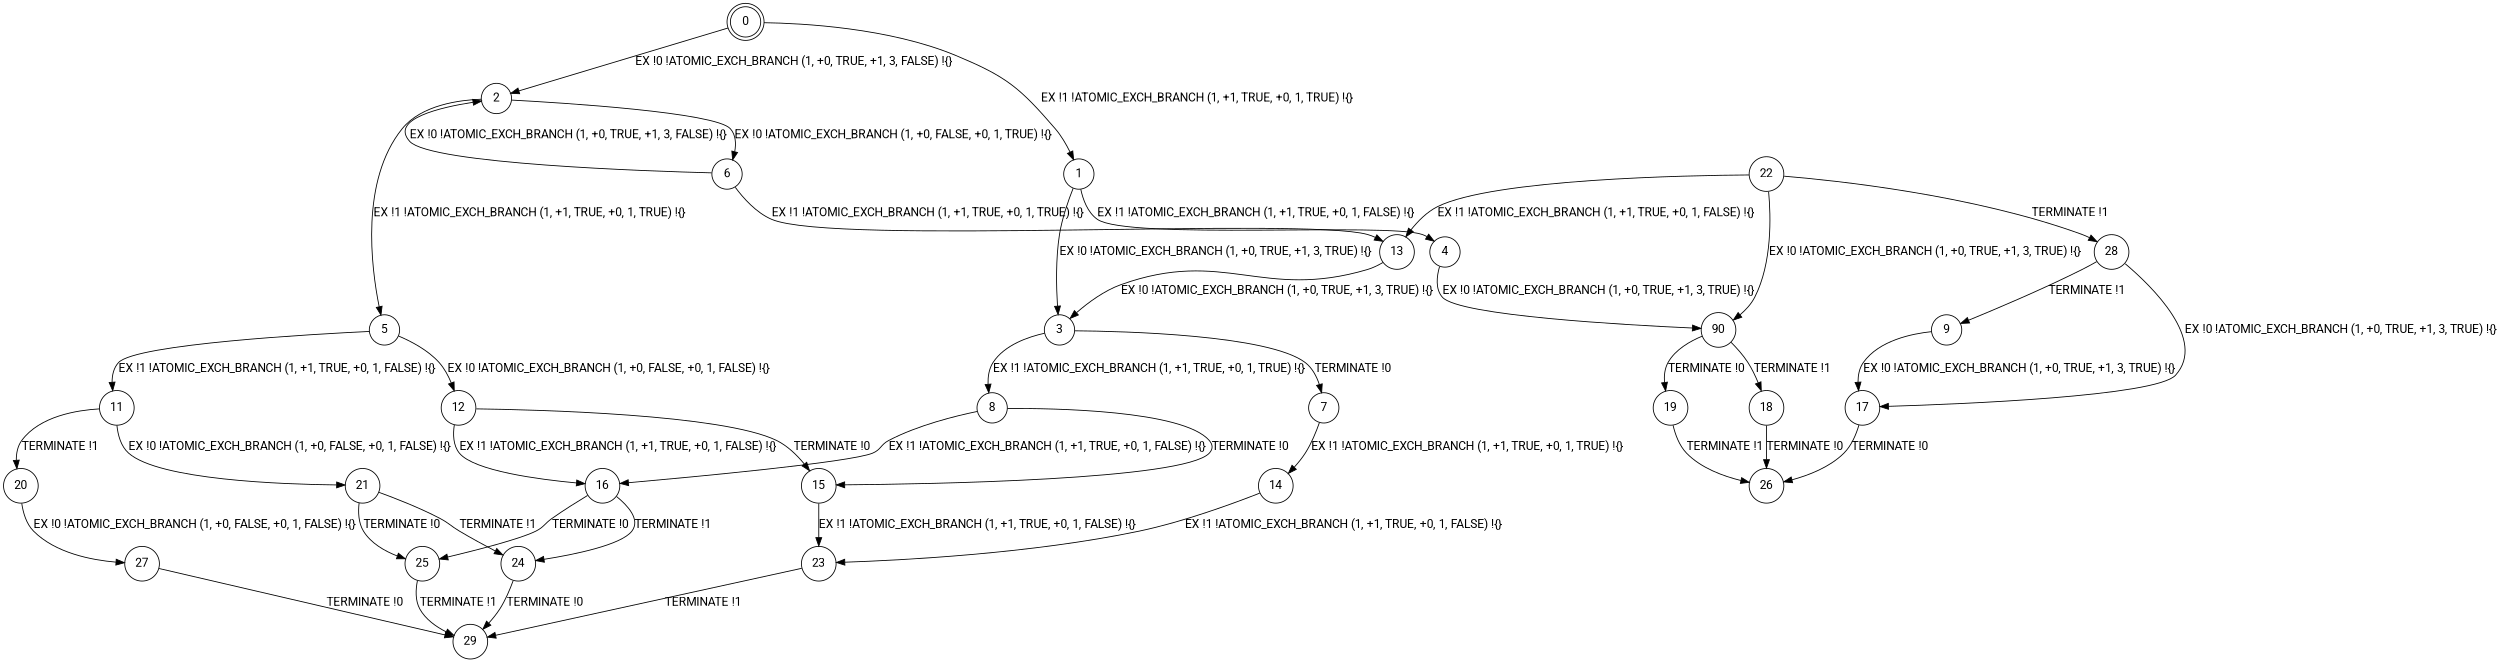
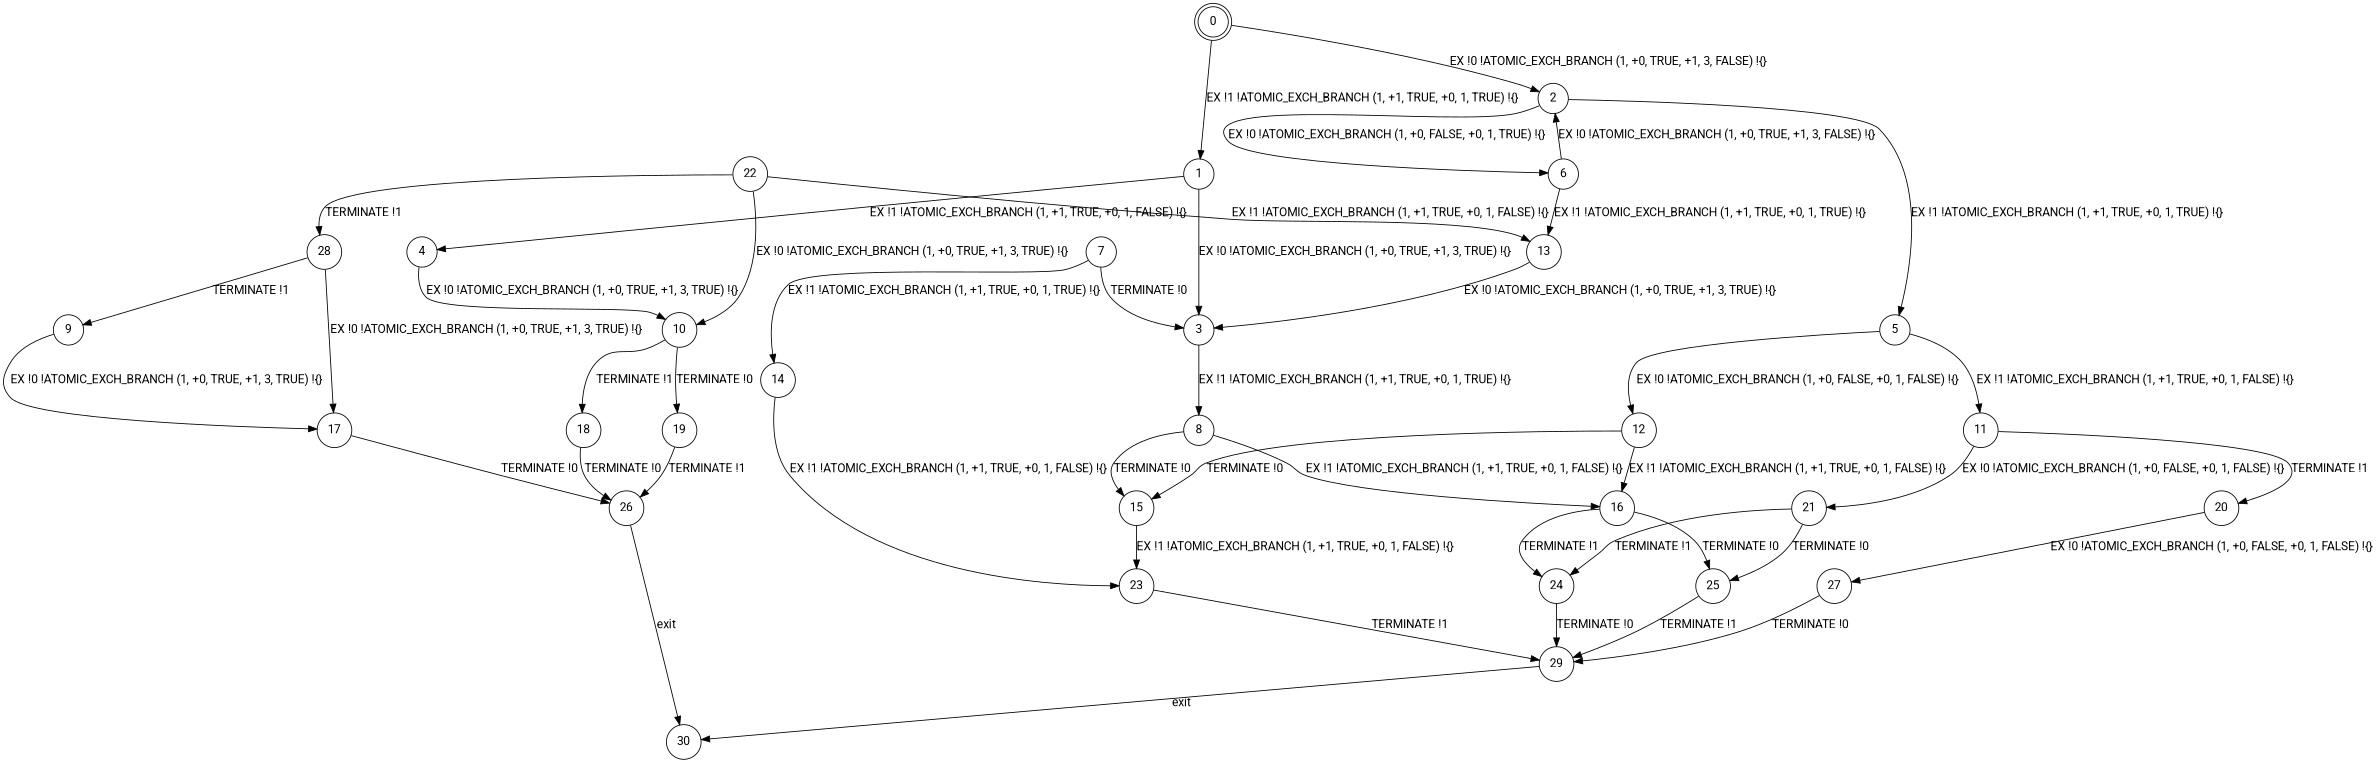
node "90": label "90" -> "10"
edge "3" -> "7": reversed
node "30": added
